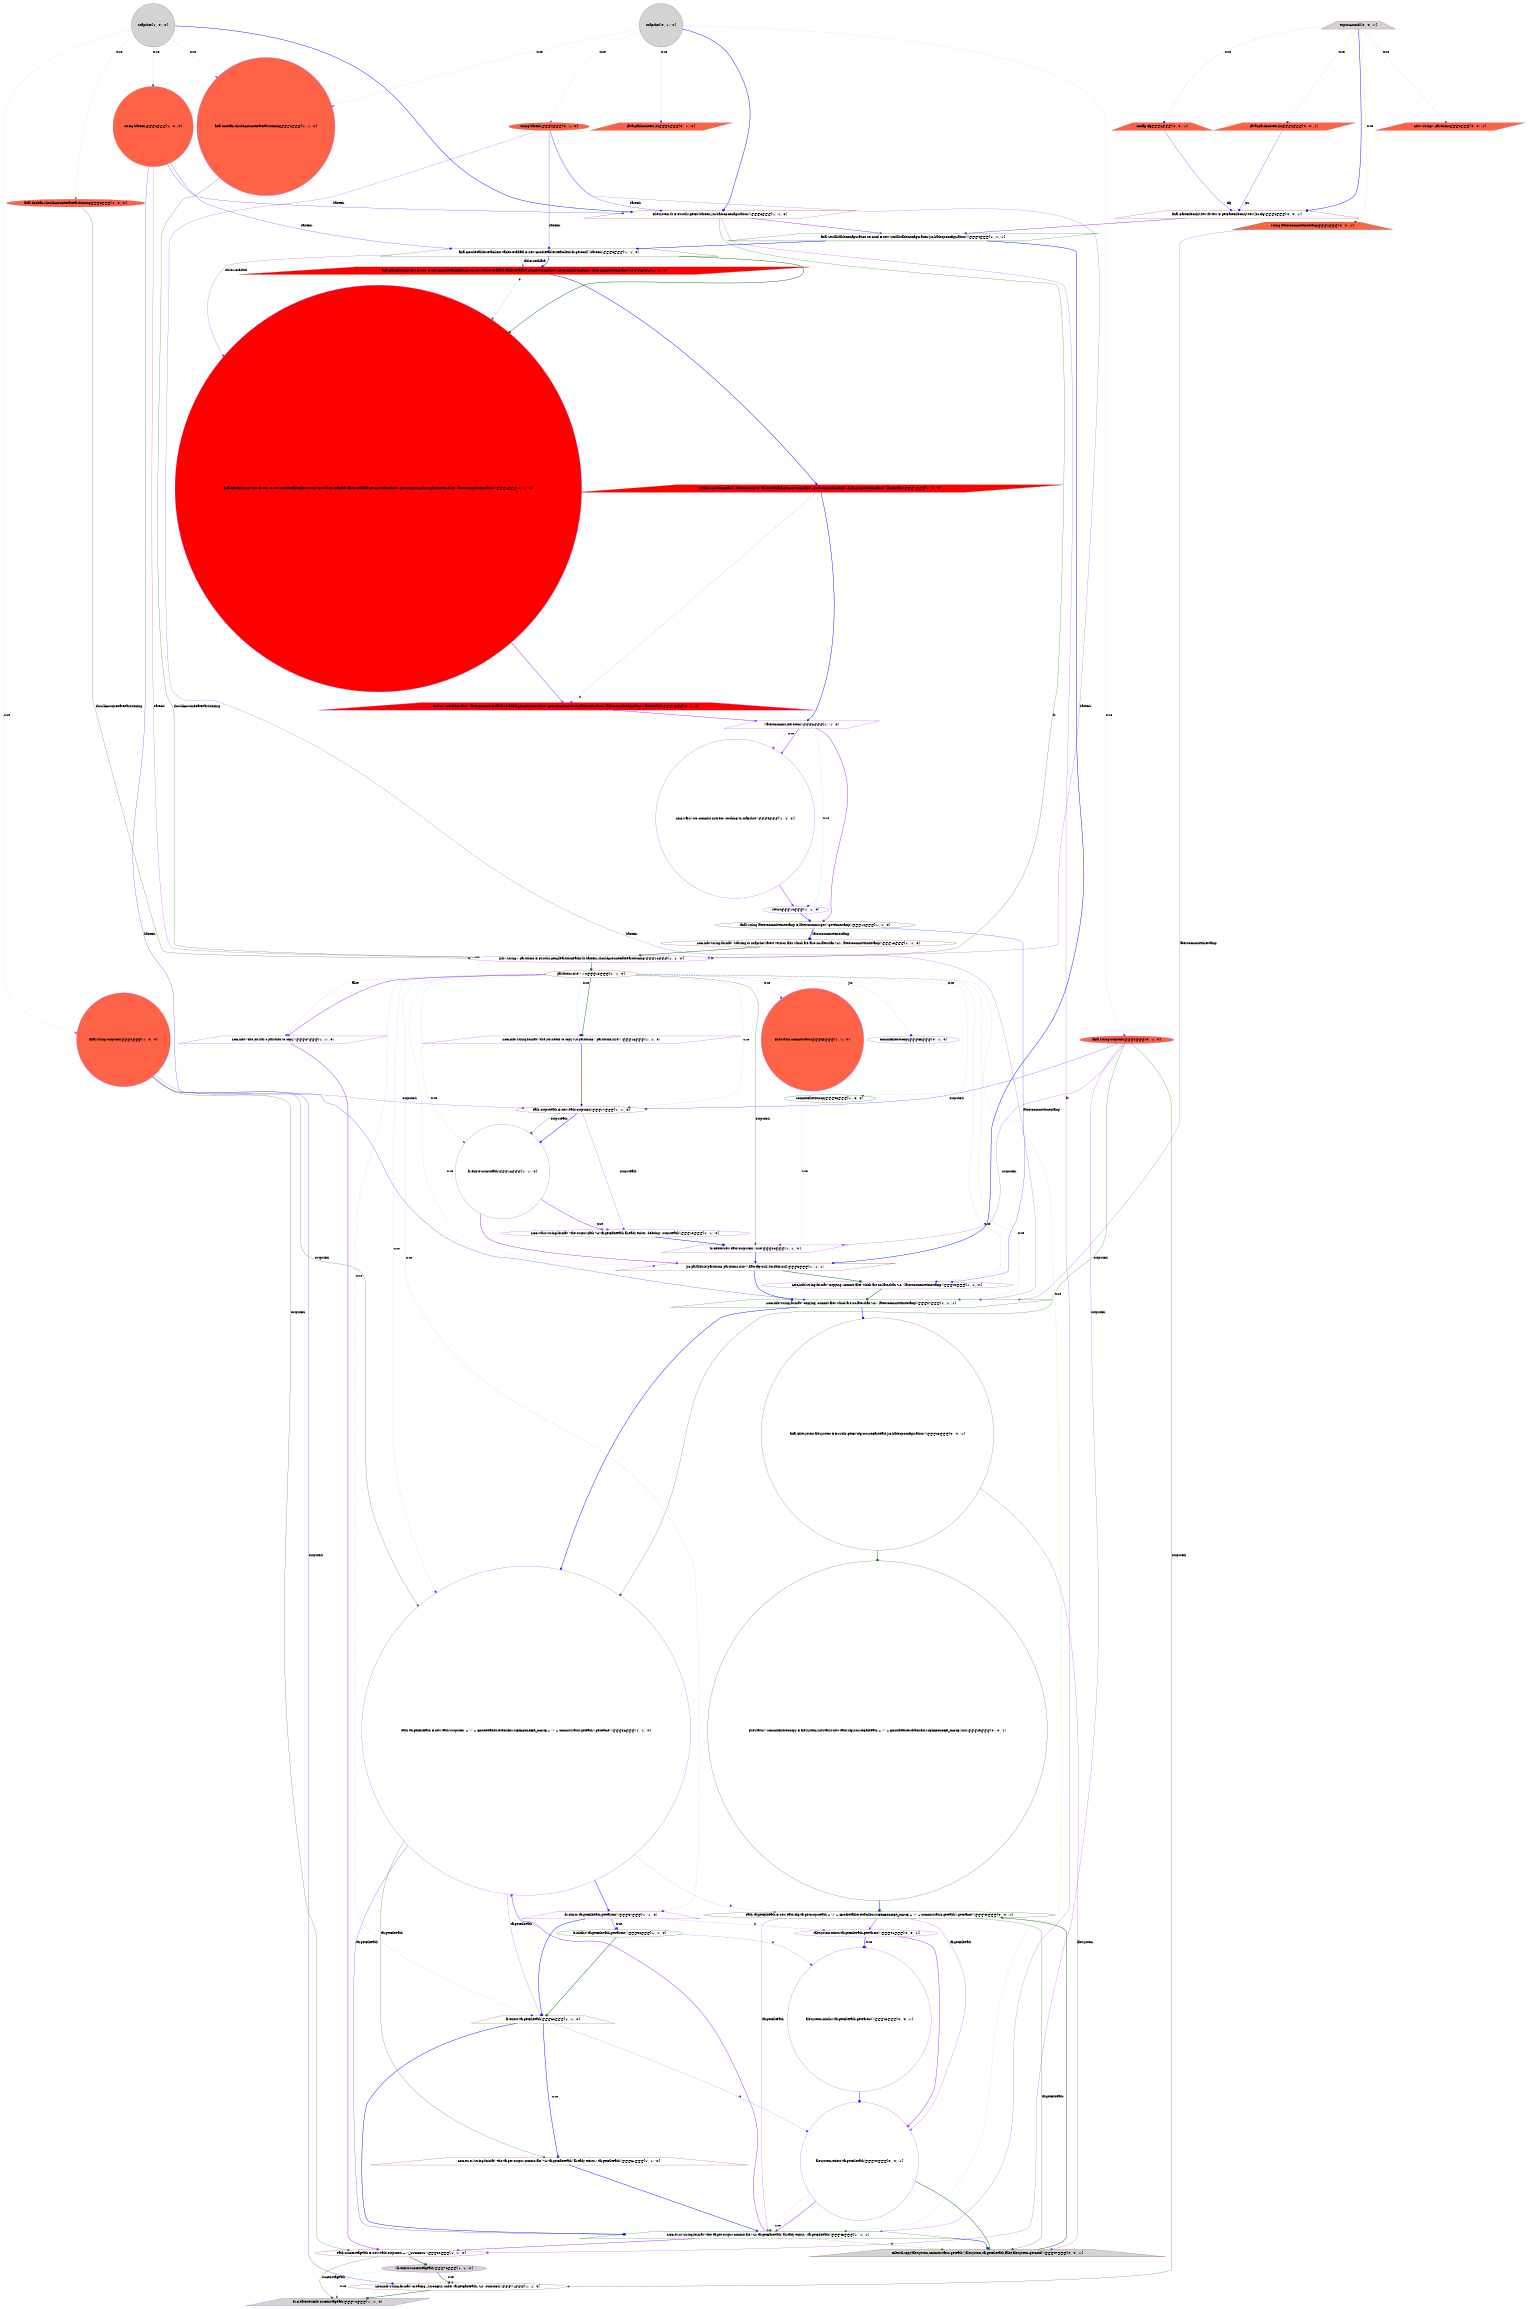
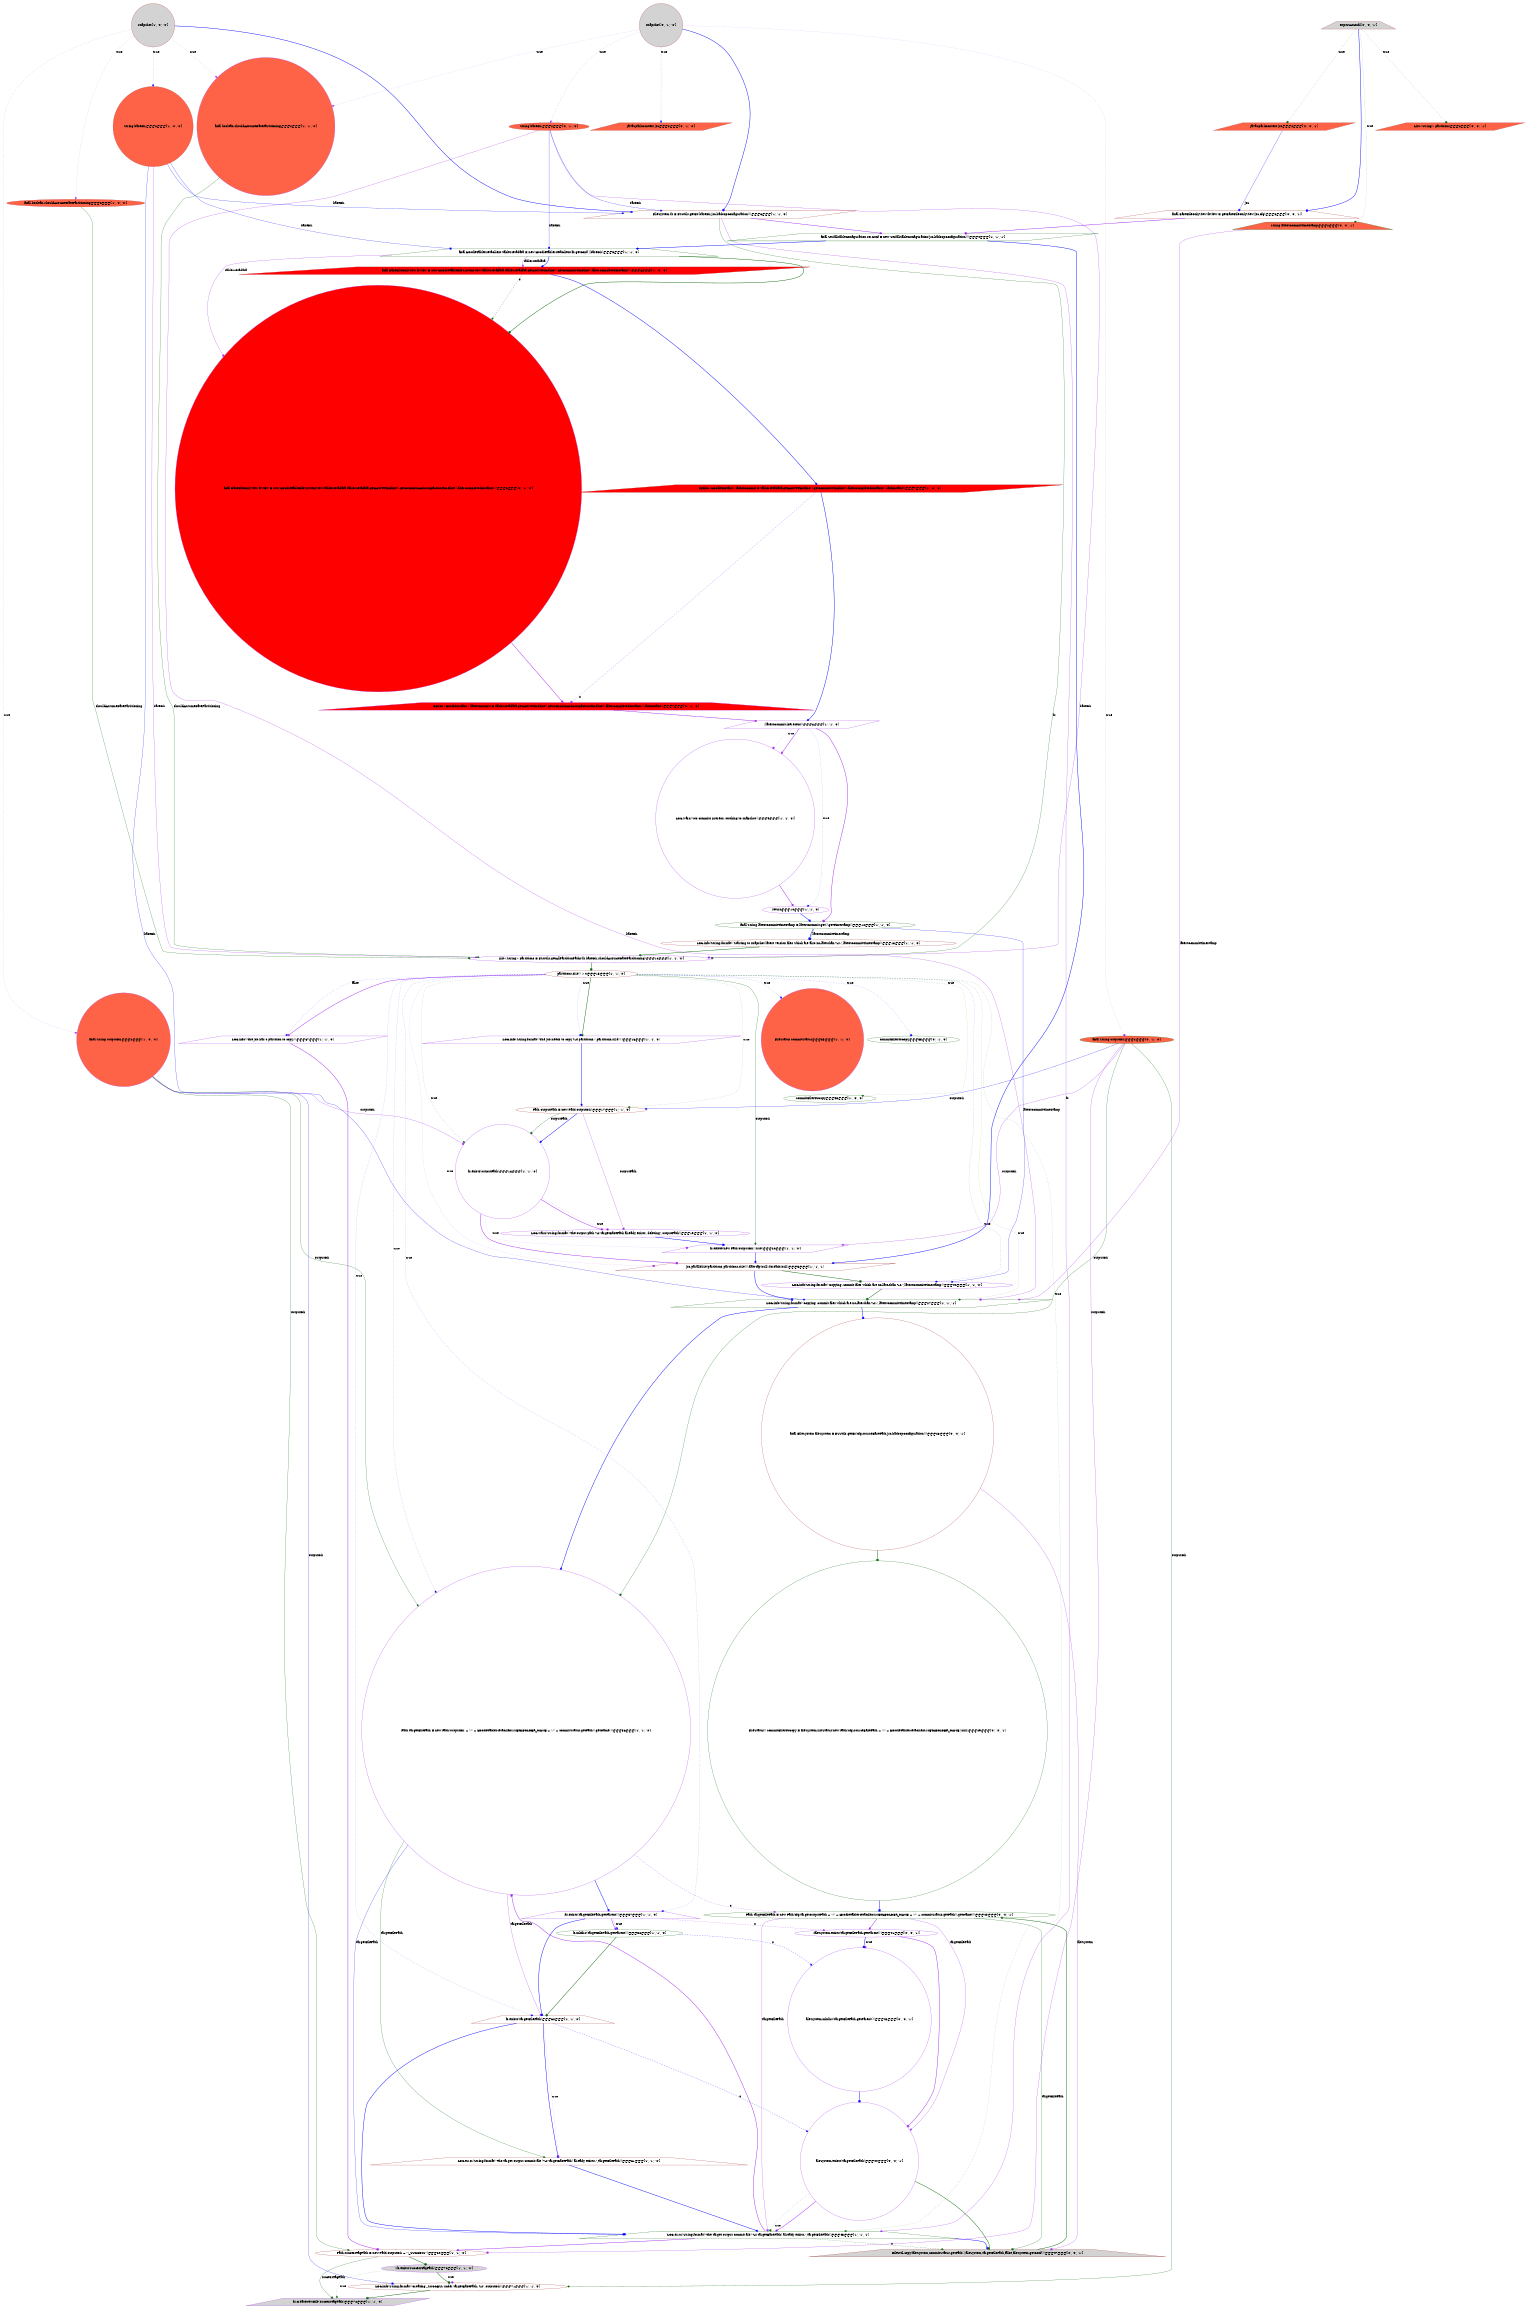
edge "exportAsHudi['0', '0', '1']" -> "List<String> partitions@@@2@@@['0', '0', '1']": arrowhead diamond -> box
node "Config cfg@@@2@@@['0', '0', '1']": removed
edge "partitions.size() > 0@@@15@@@['1', '1', '0']" -> "commitFilesToCopy@@@55@@@['0', '1', '0']": label "jsc" -> "true"
node "commitFilesToCopy@@@55@@@['0', '1', '0']": color purple -> darkgreen
node "final String outputDir@@@2@@@['0', '1', '0']": color purple -> darkgreen
edge "final String outputDir@@@2@@@['1', '0', '0']" -> "Path outputPath = new Path(outputDir)@@@17@@@['1', '1', '0']": now "final String outputDir@@@2@@@['1', '0', '0']" -> "fs.exists(outputPath)@@@18@@@['1', '1', '0']"
edge "commitFilesToCopy@@@55@@@['1', '0', '0']" -> "fs.delete(new Path(outputDir),true)@@@20@@@['1', '1', '0']": now "fs.exists(outputPath)@@@18@@@['1', '1', '0']" -> "fs.delete(new Path(outputDir),true)@@@20@@@['1', '1', '0']"
